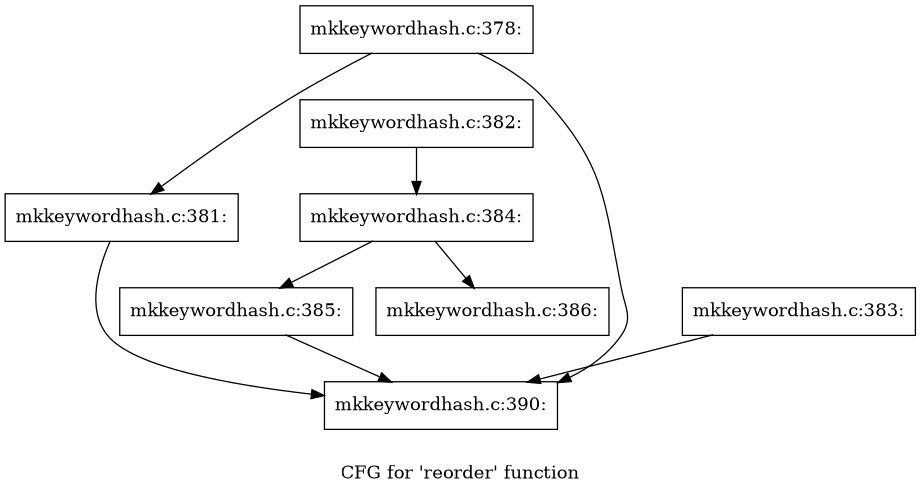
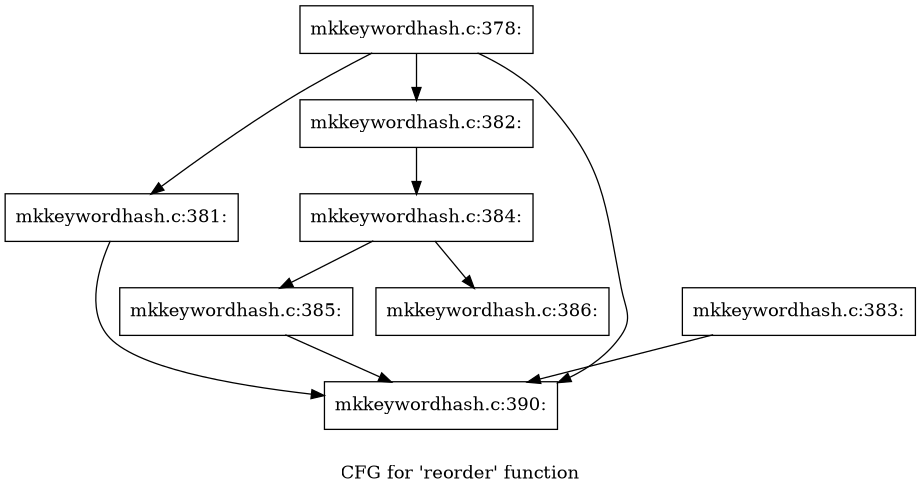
edge "mkkeywordhash.c:378:" -> "mkkeywordhash.c:382:": added
